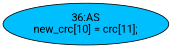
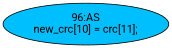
node "36:AS new_crc[10] = crc[11];": label "36:AS new_crc[10] = crc[11];" -> "96:AS new_crc[10] = crc[11];"
